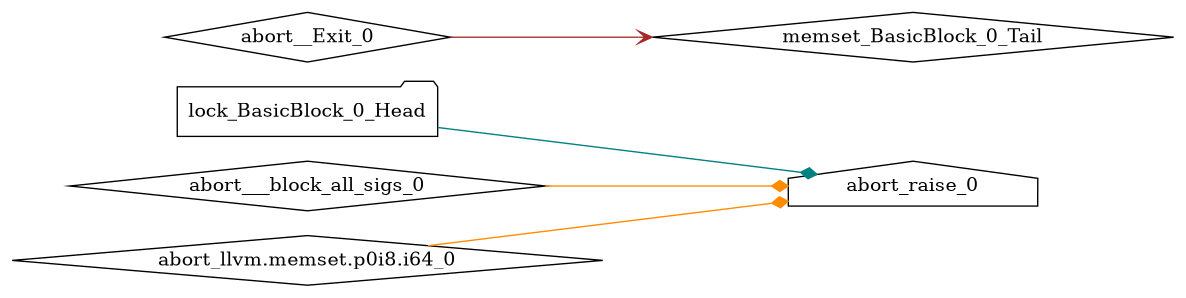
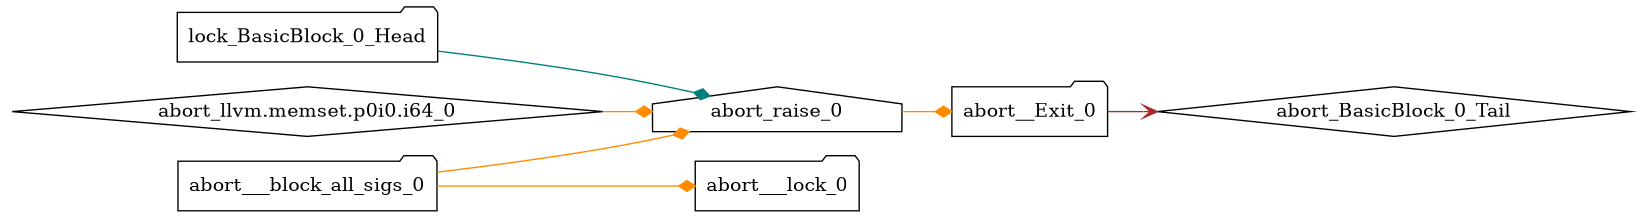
node "abort__Exit_0": shape diamond -> folder
node "memset_BasicBlock_0_Tail": label "memset_BasicBlock_0_Tail" -> "abort_BasicBlock_0_Tail"
edge "abort_raise_0" -> "abort__Exit_0": added
node "abort___block_all_sigs_0": shape diamond -> folder
node "abort___lock_0": added
node "abort_llvm.memset.p0i8.i64_0": label "abort_llvm.memset.p0i8.i64_0" -> "abort_llvm.memset.p0i0.i64_0"
